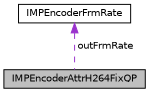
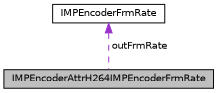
node "IMPEncoderAttrH264FixQP": label "IMPEncoderAttrH264FixQP" -> "IMPEncoderAttrH264IMPEncoderFrmRate"
